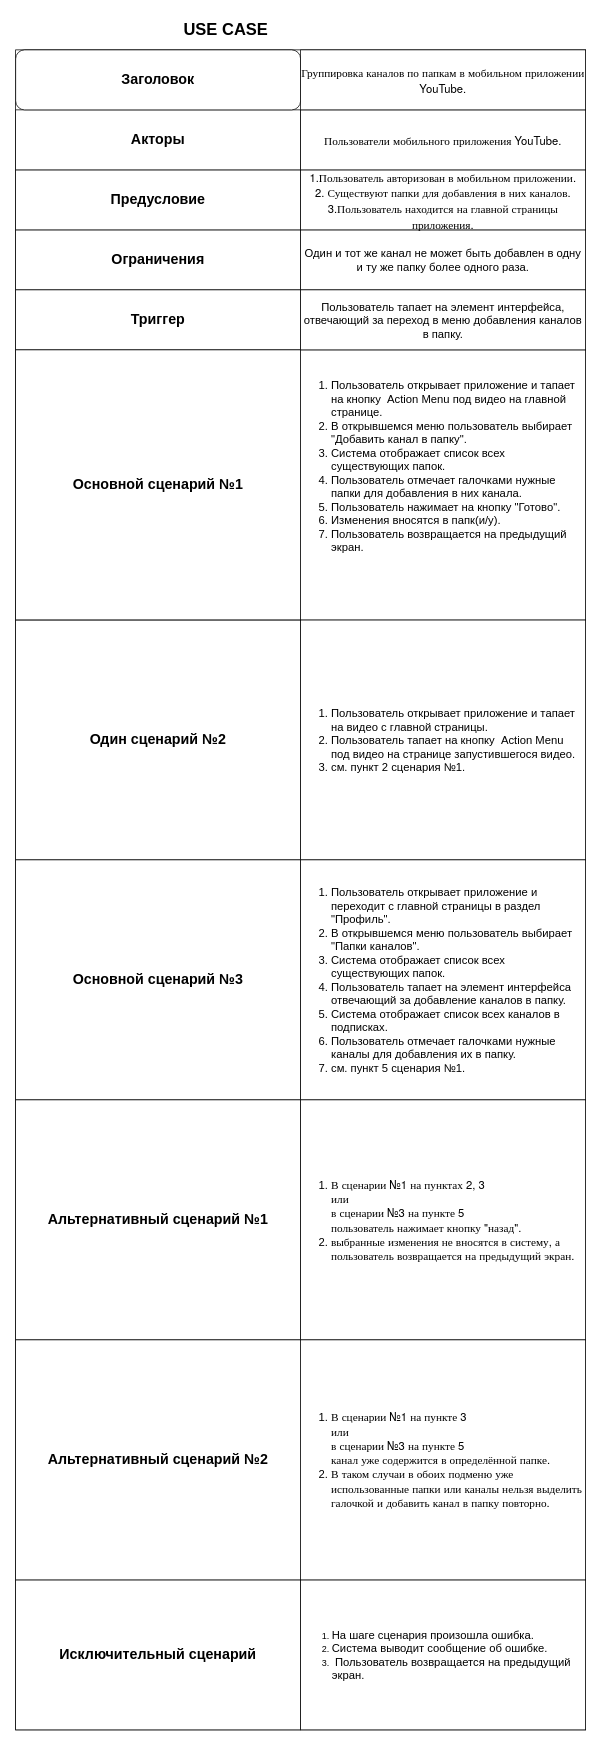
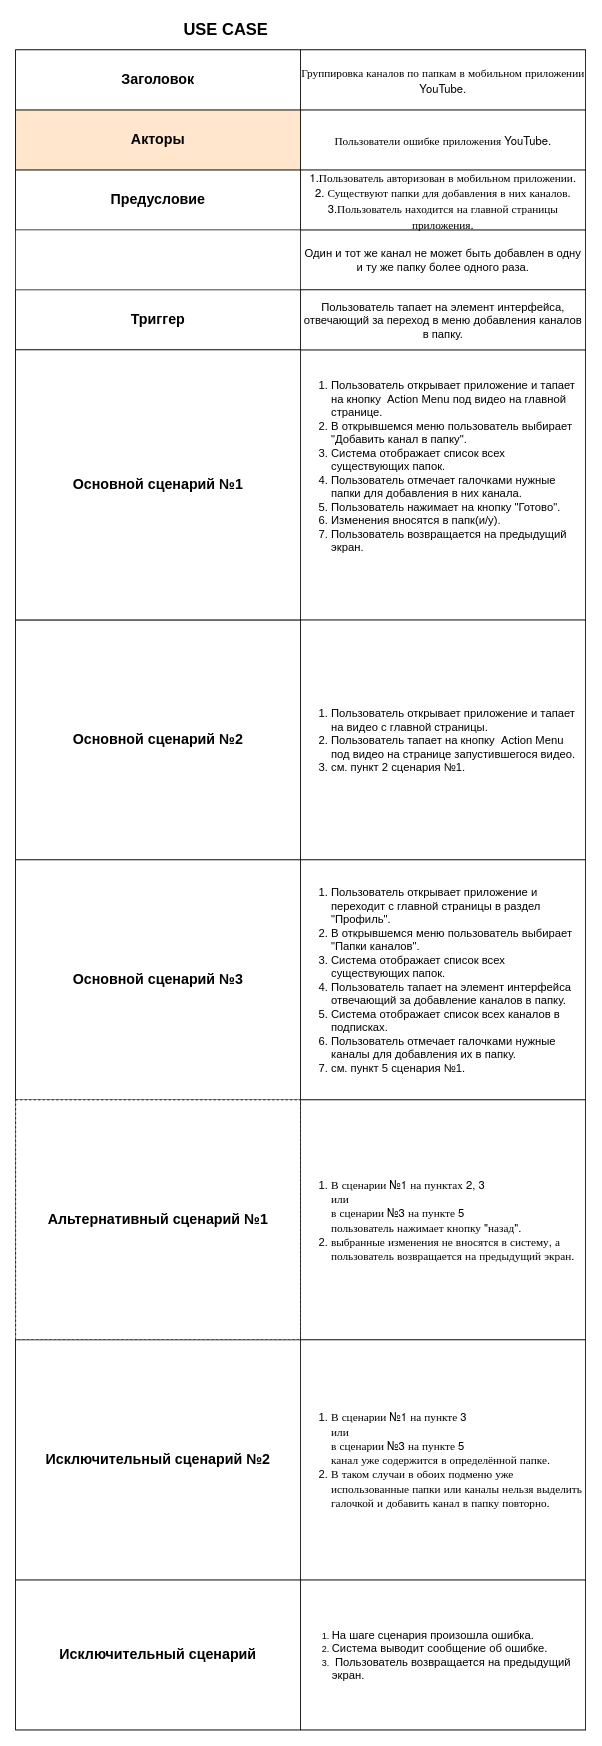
node "Заголовок": shape rounded rectangle -> rectangle
node "Акторы": fillcolor #ffffff -> #ffe6cc
node "Пользователи мобильного приложения YouTube.": label "Пользователи мобильного приложения YouTube." -> "Пользователи ошибке приложения YouTube."
node "Ограничения": removed
node "Один сценарий №2": label "Один сценарий №2" -> "Основной сценарий №2"
node "Альтернативный сценарий №1": style solid -> dashed
node "Альтернативный сценарий №2": label "Альтернативный сценарий №2" -> "Исключительный сценарий №2"
